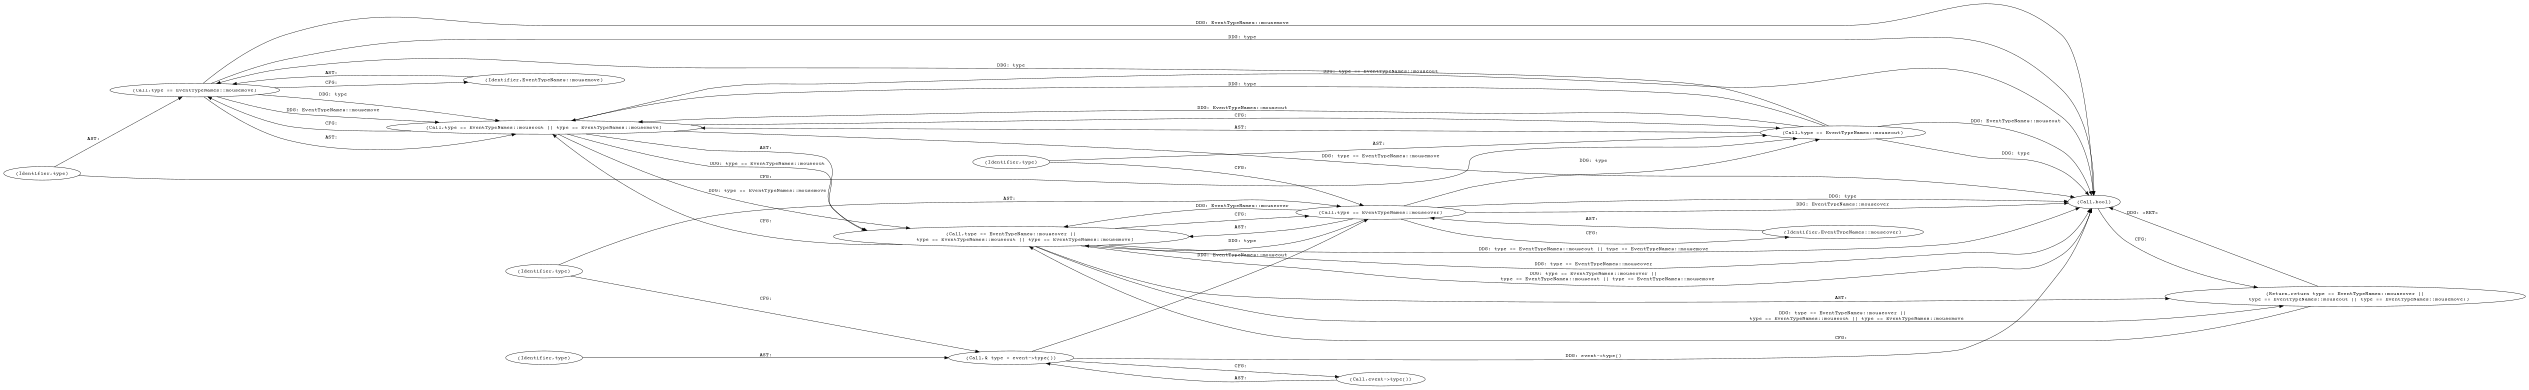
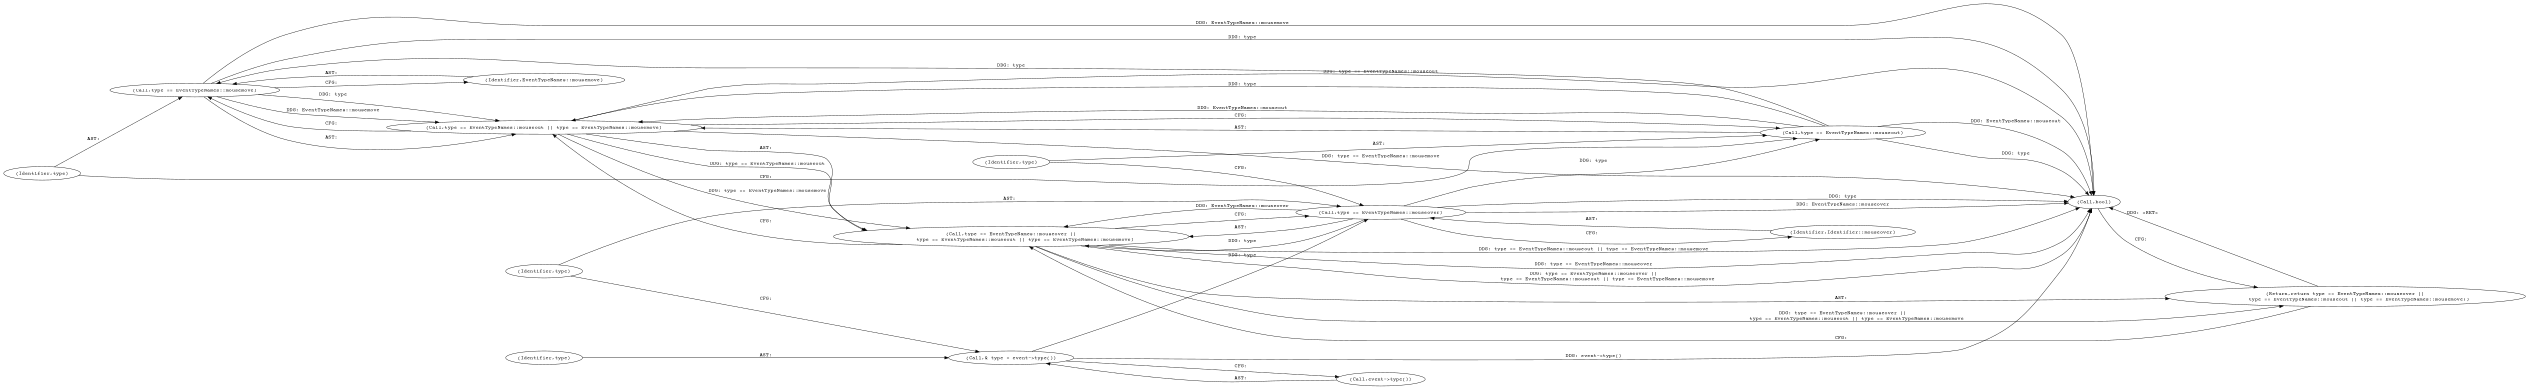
node "(Identifier,EventTypeNames::mouseover)": label "(Identifier,EventTypeNames::mouseover)" -> "(Identifier,Identifier::mouseover)"
edge "(Call,& type = event->type())" -> "(Call,type == EventTypeNames::mouseover)": label "DDG: EventTypeNames::mouseout" -> "DDG: type"
